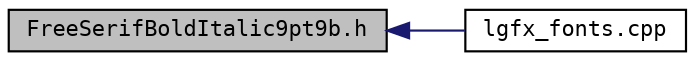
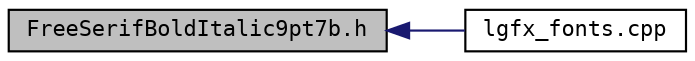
node "FreeSerifBoldItalic9pt9b.h": label "FreeSerifBoldItalic9pt9b.h" -> "FreeSerifBoldItalic9pt7b.h"
